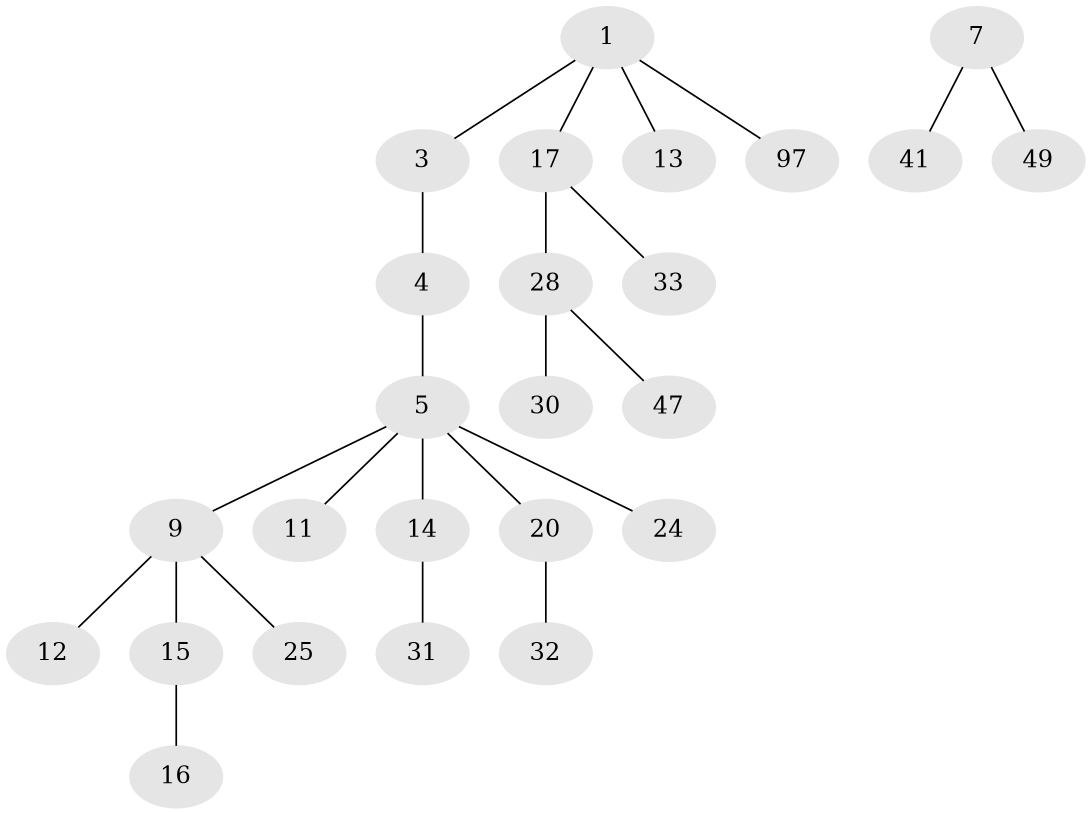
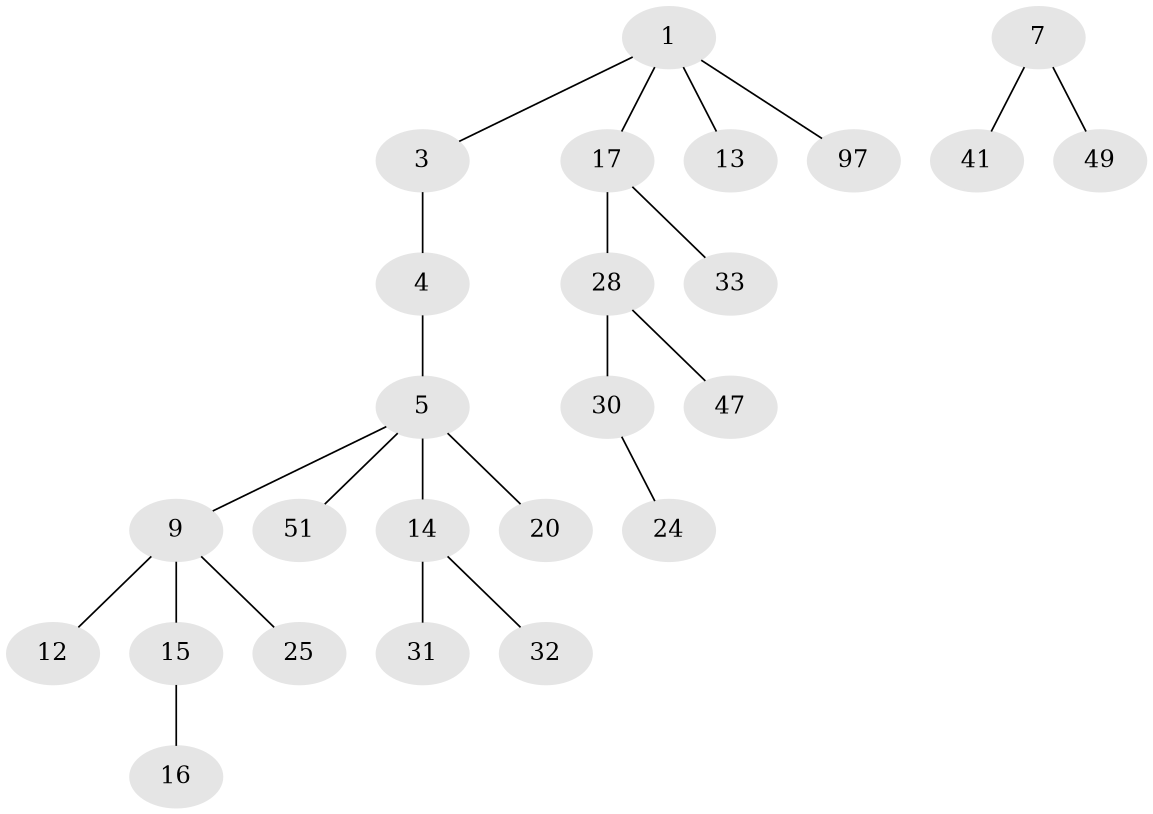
edge "5" -- "24": now "30" -- "24"
node "11": label "11" -> "51"
edge "20" -- "32": now "14" -- "32"
